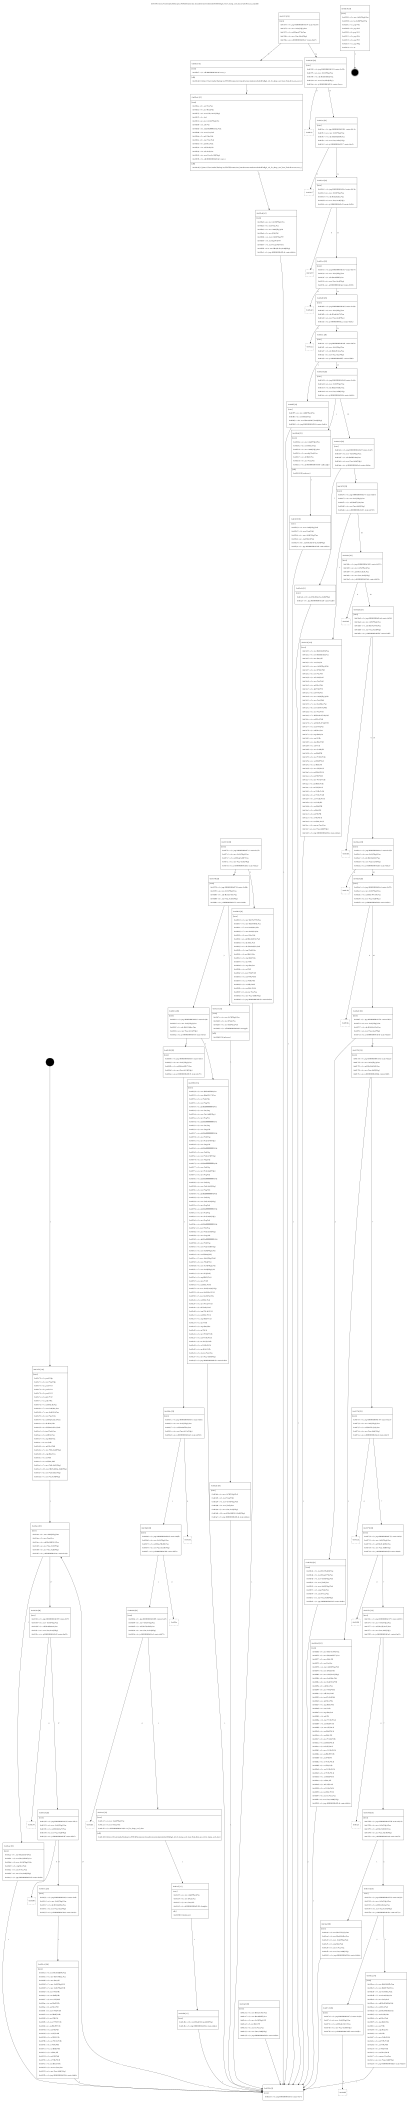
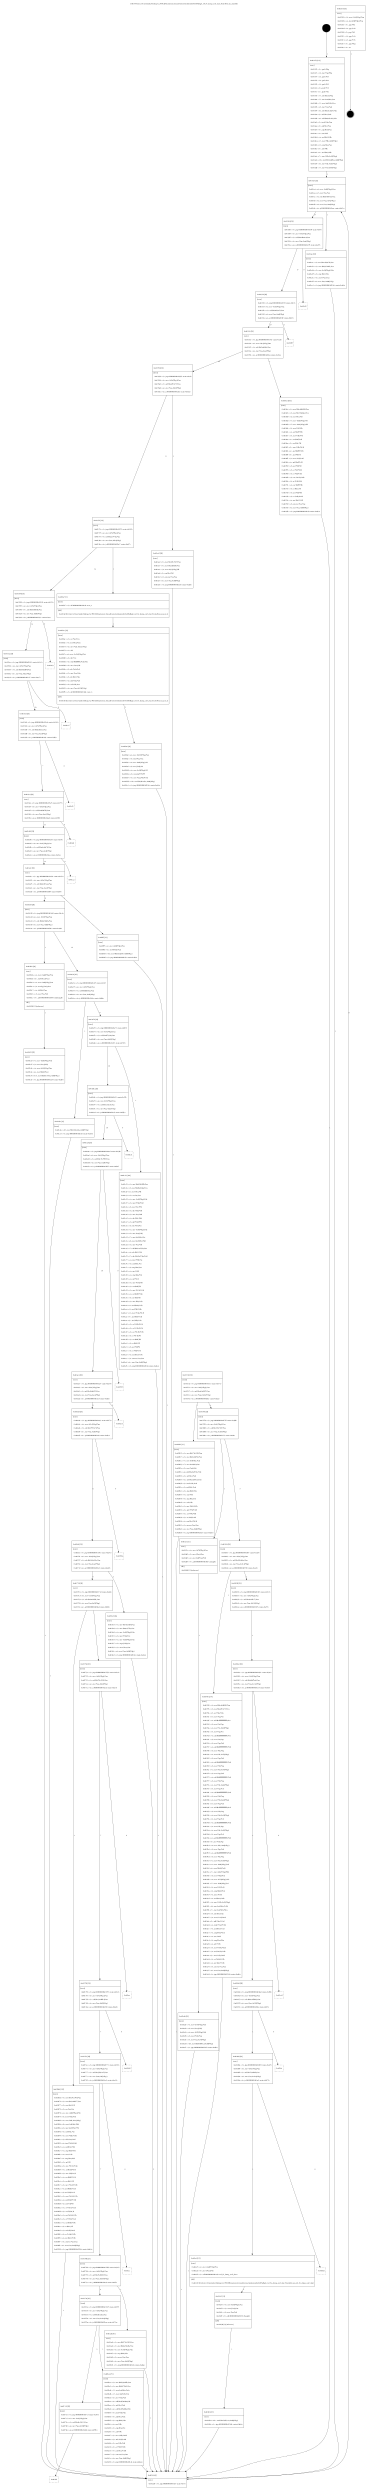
node "0x401558 [28]": added
